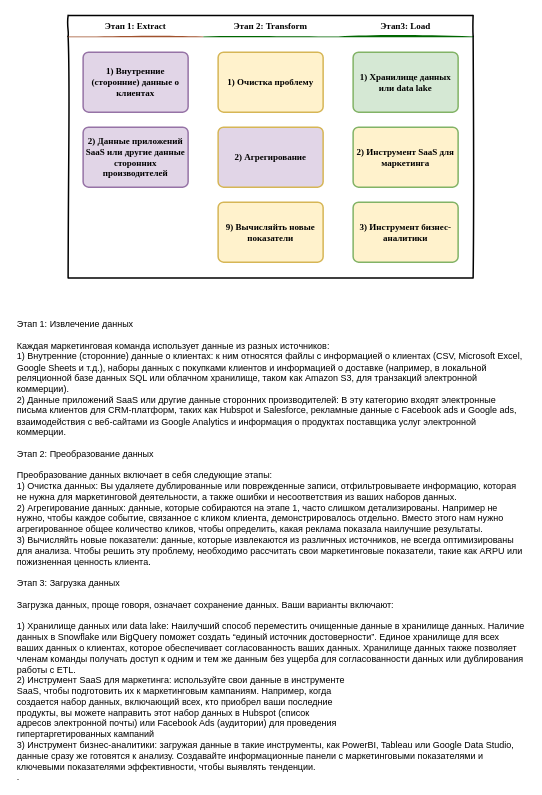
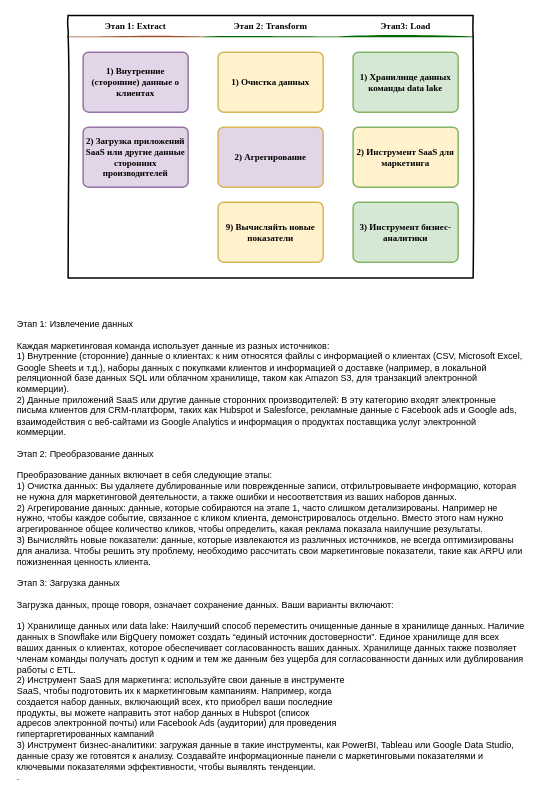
node "1) Очистка проблему": label "1) Очистка проблему" -> "1) Очистка данных"
node "1) Хранилище данных или data lake": label "1) Хранилище данных или data lake" -> "1) Хранилище данных команды data lake"
node "2) Данные приложений SaaS или другие данные сторонних производителей": label "2) Данные приложений SaaS или другие данные сторонних производителей" -> "2) Загрузка приложений SaaS или другие данные сторонних производителей"
node "3) Инструмент бизнес-аналитики": fillcolor #fff2cc -> #d5e8d4
